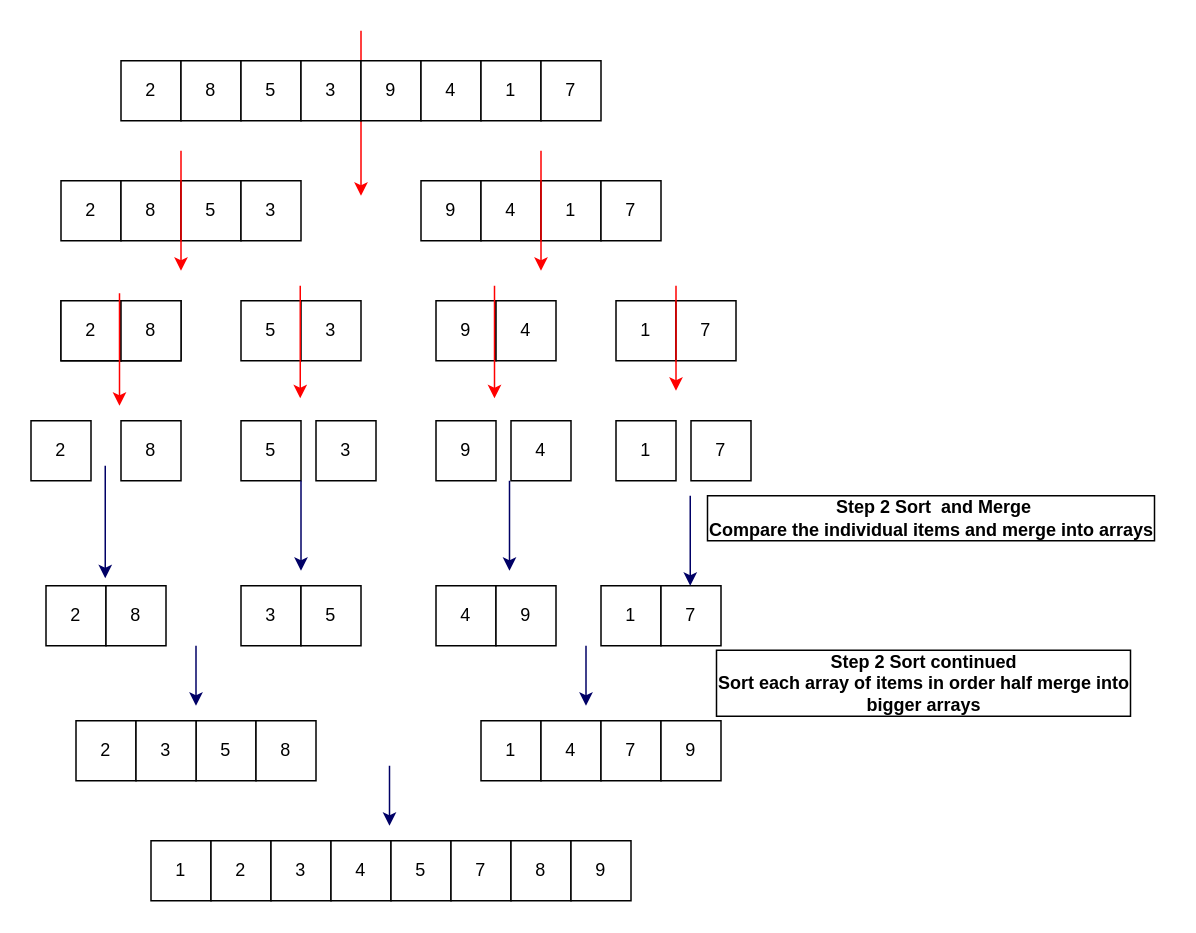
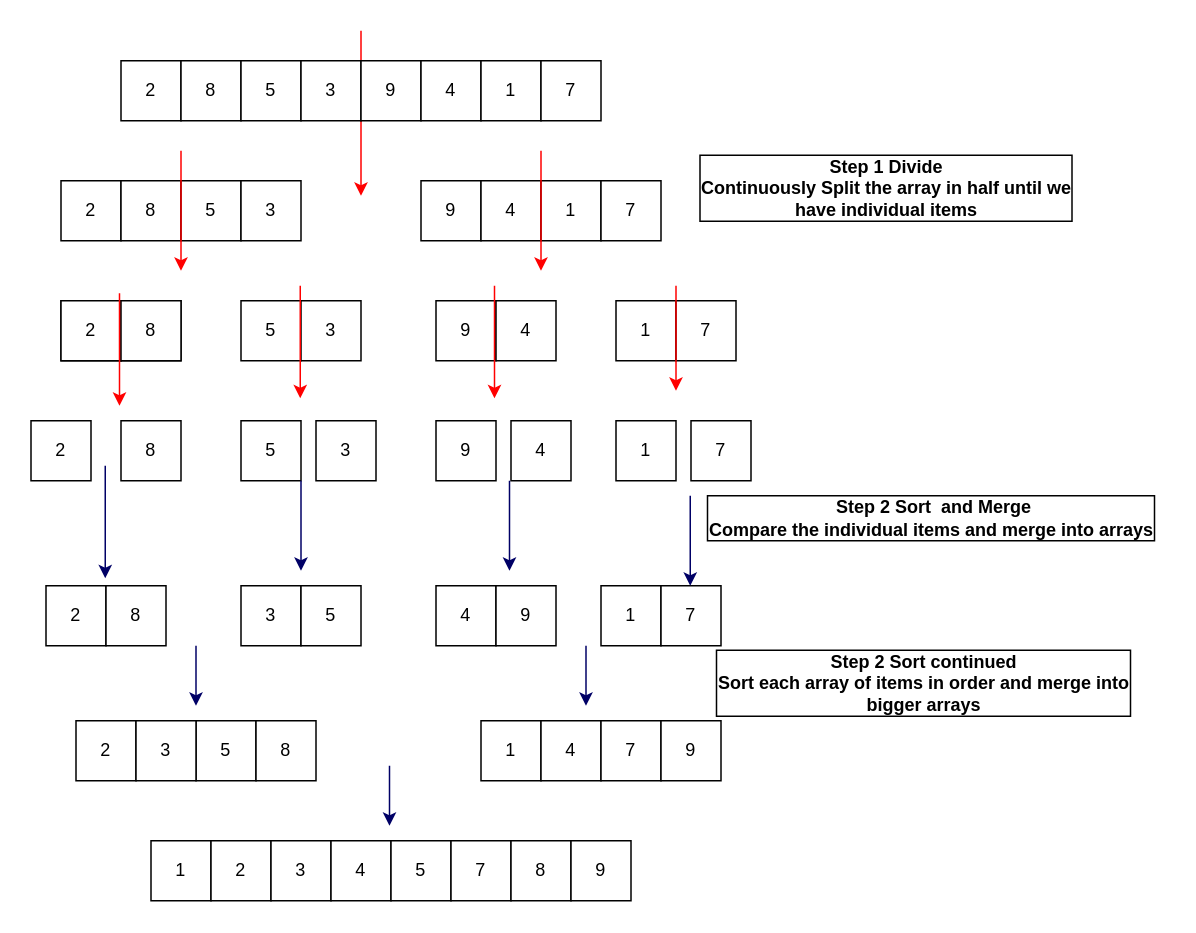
node "Step 1 Divide Continuously Split the array in half until we have individual items": added
node "Step 2 Sort continued Sort each array of items in order half merge into bigger arrays": label "Step 2 Sort continued Sort each array of items in order half merge into bigger arrays" -> "Step 2 Sort continued Sort each array of items in order and merge into bigger arrays"
